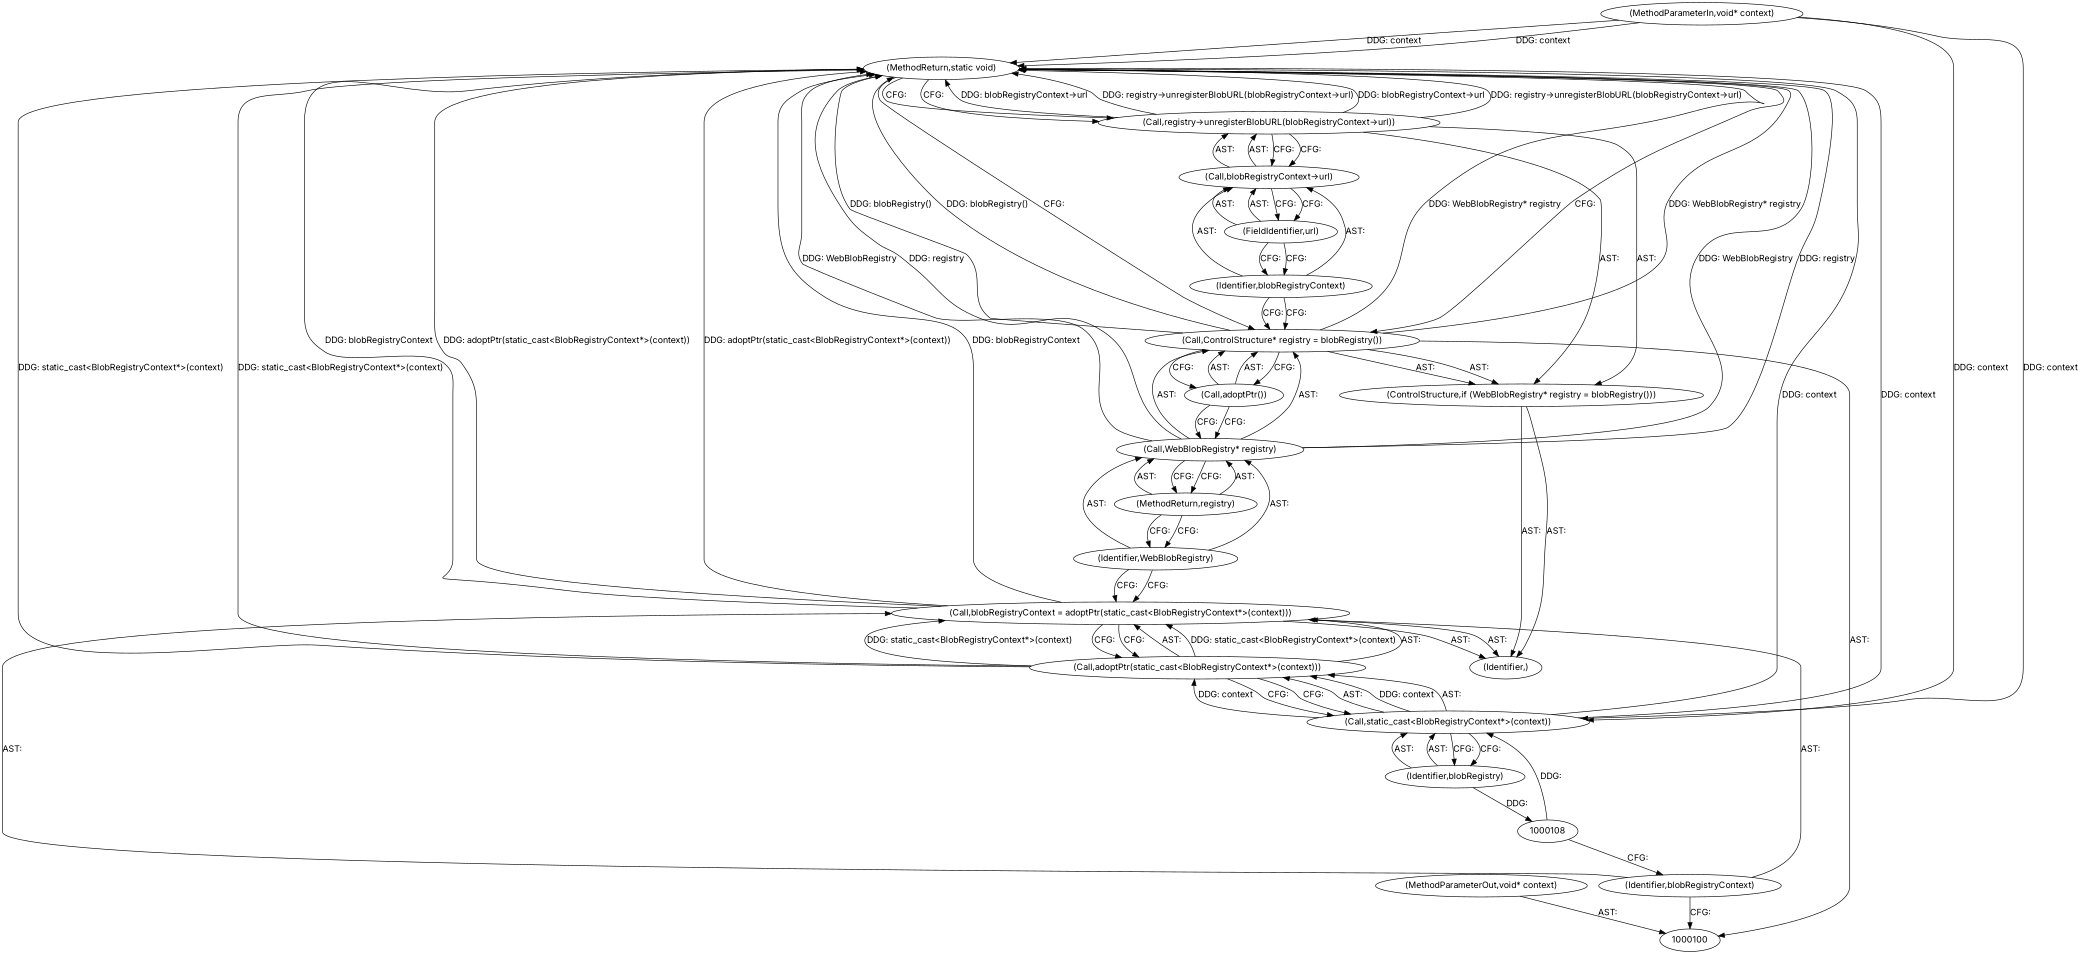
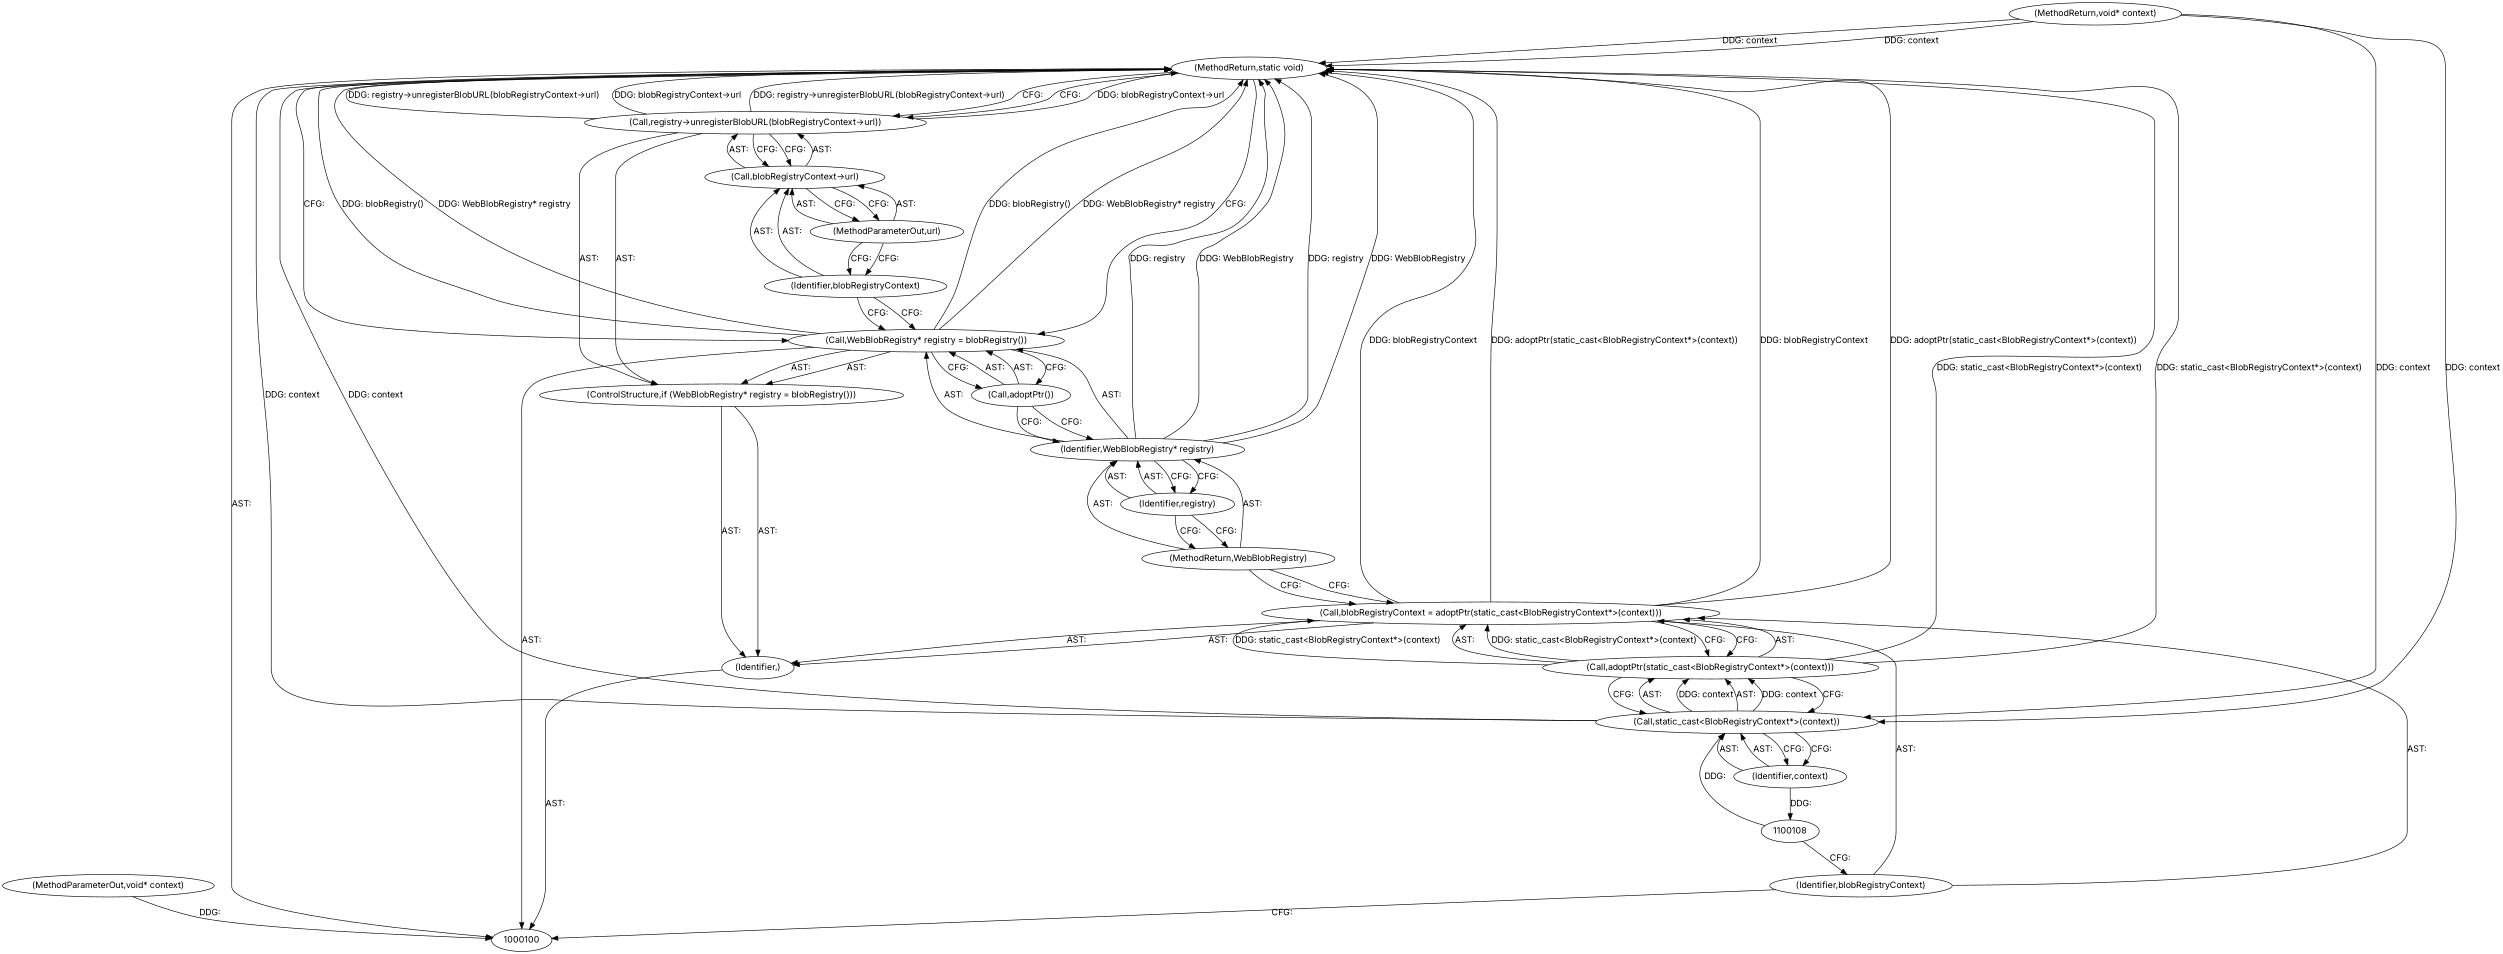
node "(MethodParameterIn,void* context)": label "(MethodParameterIn,void* context)" -> "(MethodReturn,void* context)"
edge "(MethodReturn,static void)" -> "1000100": added, label "AST:"
node "(FieldIdentifier,url)": label "(FieldIdentifier,url)" -> "(MethodParameterOut,url)"
node "(Call,ControlStructure* registry = blobRegistry())": label "(Call,ControlStructure* registry = blobRegistry())" -> "(Call,WebBlobRegistry* registry = blobRegistry())"
node "(Call,WebBlobRegistry* registry)": label "(Call,WebBlobRegistry* registry)" -> "(Identifier,WebBlobRegistry* registry)"
node "(MethodReturn,registry)": label "(MethodReturn,registry)" -> "(Identifier,registry)"
node "(Identifier,WebBlobRegistry)": label "(Identifier,WebBlobRegistry)" -> "(MethodReturn,WebBlobRegistry)"
edge "(Identifier,)" -> "1000100": added, label "AST:"
node "(Identifier,blobRegistry)": label "(Identifier,blobRegistry)" -> "(Identifier,context)"
node "1000108": label "1000108" -> "1100108"
edge "(MethodParameterOut,void* context)" -> "1000100": label "AST: " -> "DDG: "
